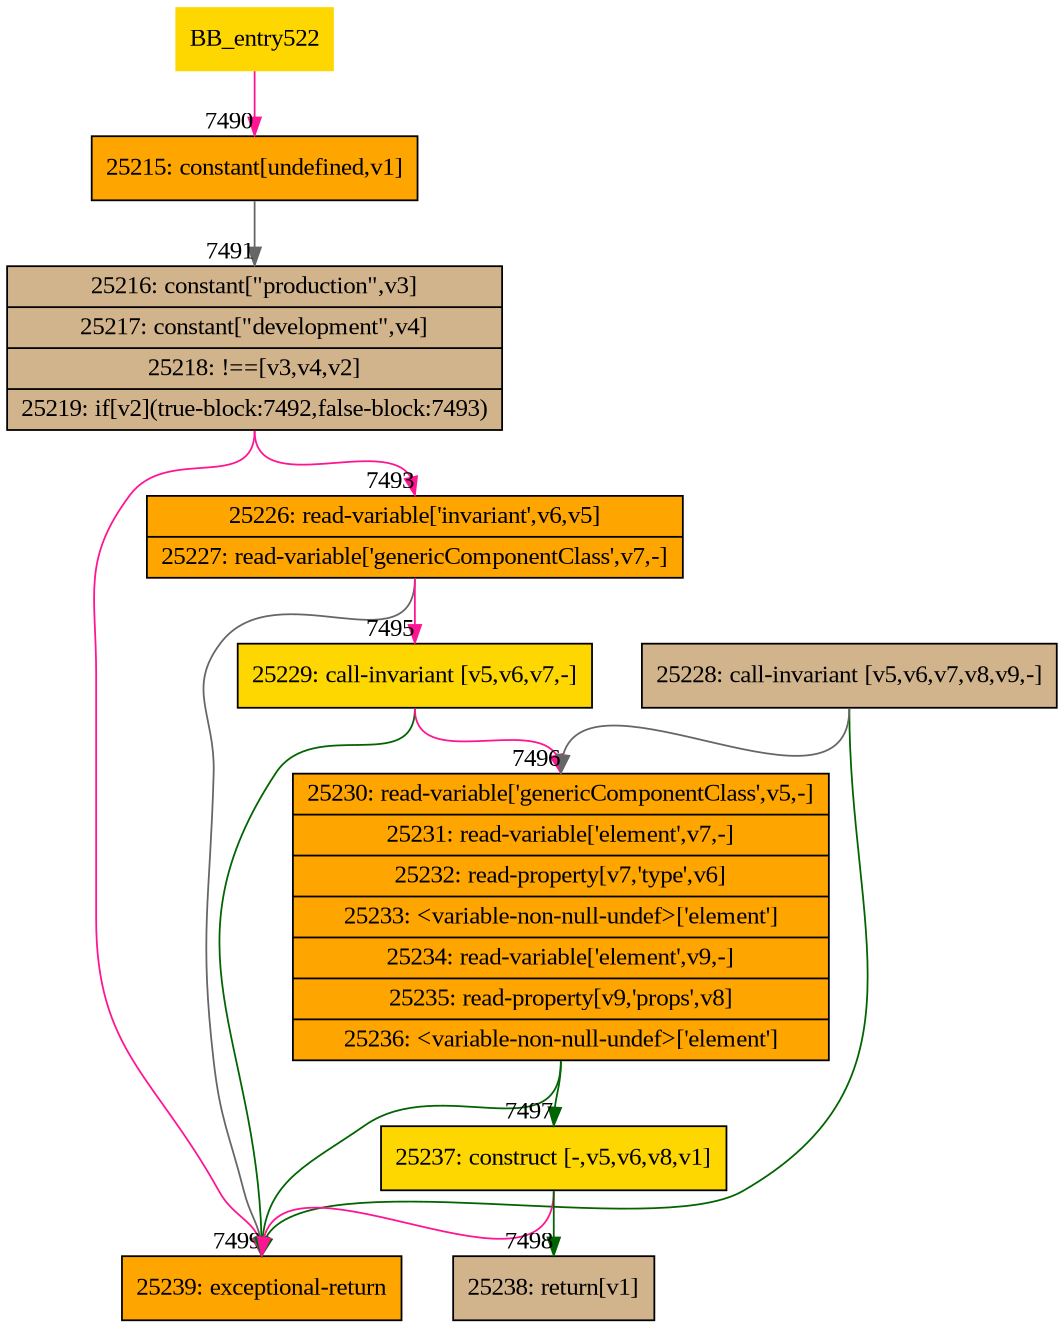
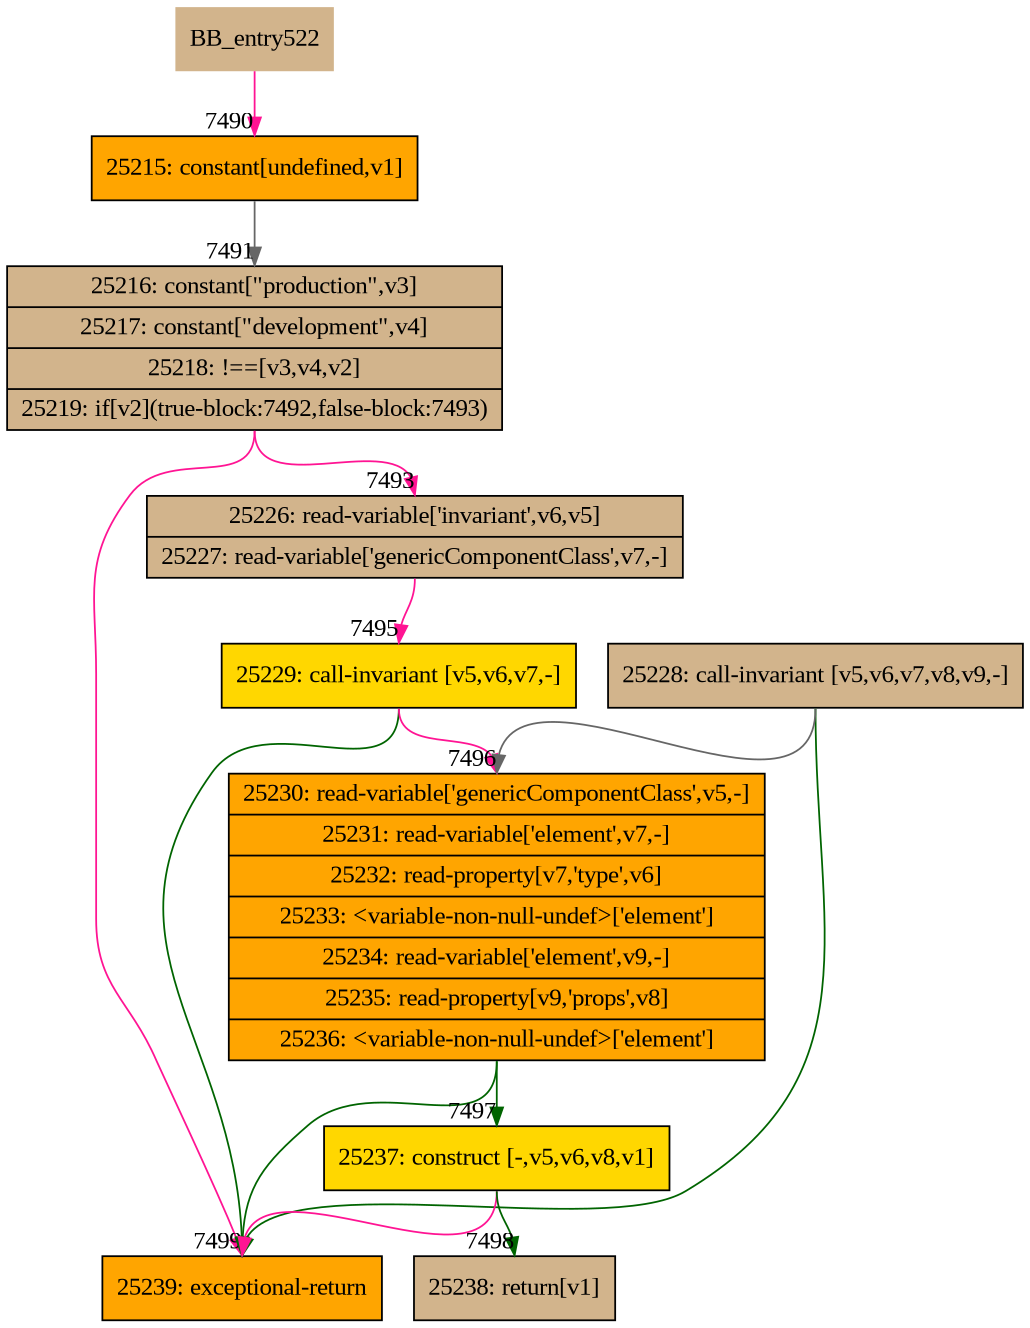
node "BB_entry522": fillcolor gold -> tan
node "25226: read-variable['invariant',v6,v5]": fillcolor orange -> tan
edge "25226: read-variable['invariant',v6,v5]" -> "25239: exceptional-return": removed
